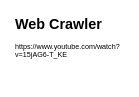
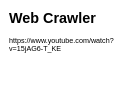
node "Web Crawlerhttps://www.youtube.com/watch?v=15jAG6-T_KE": moved (69, 48) -> (63, 42)
